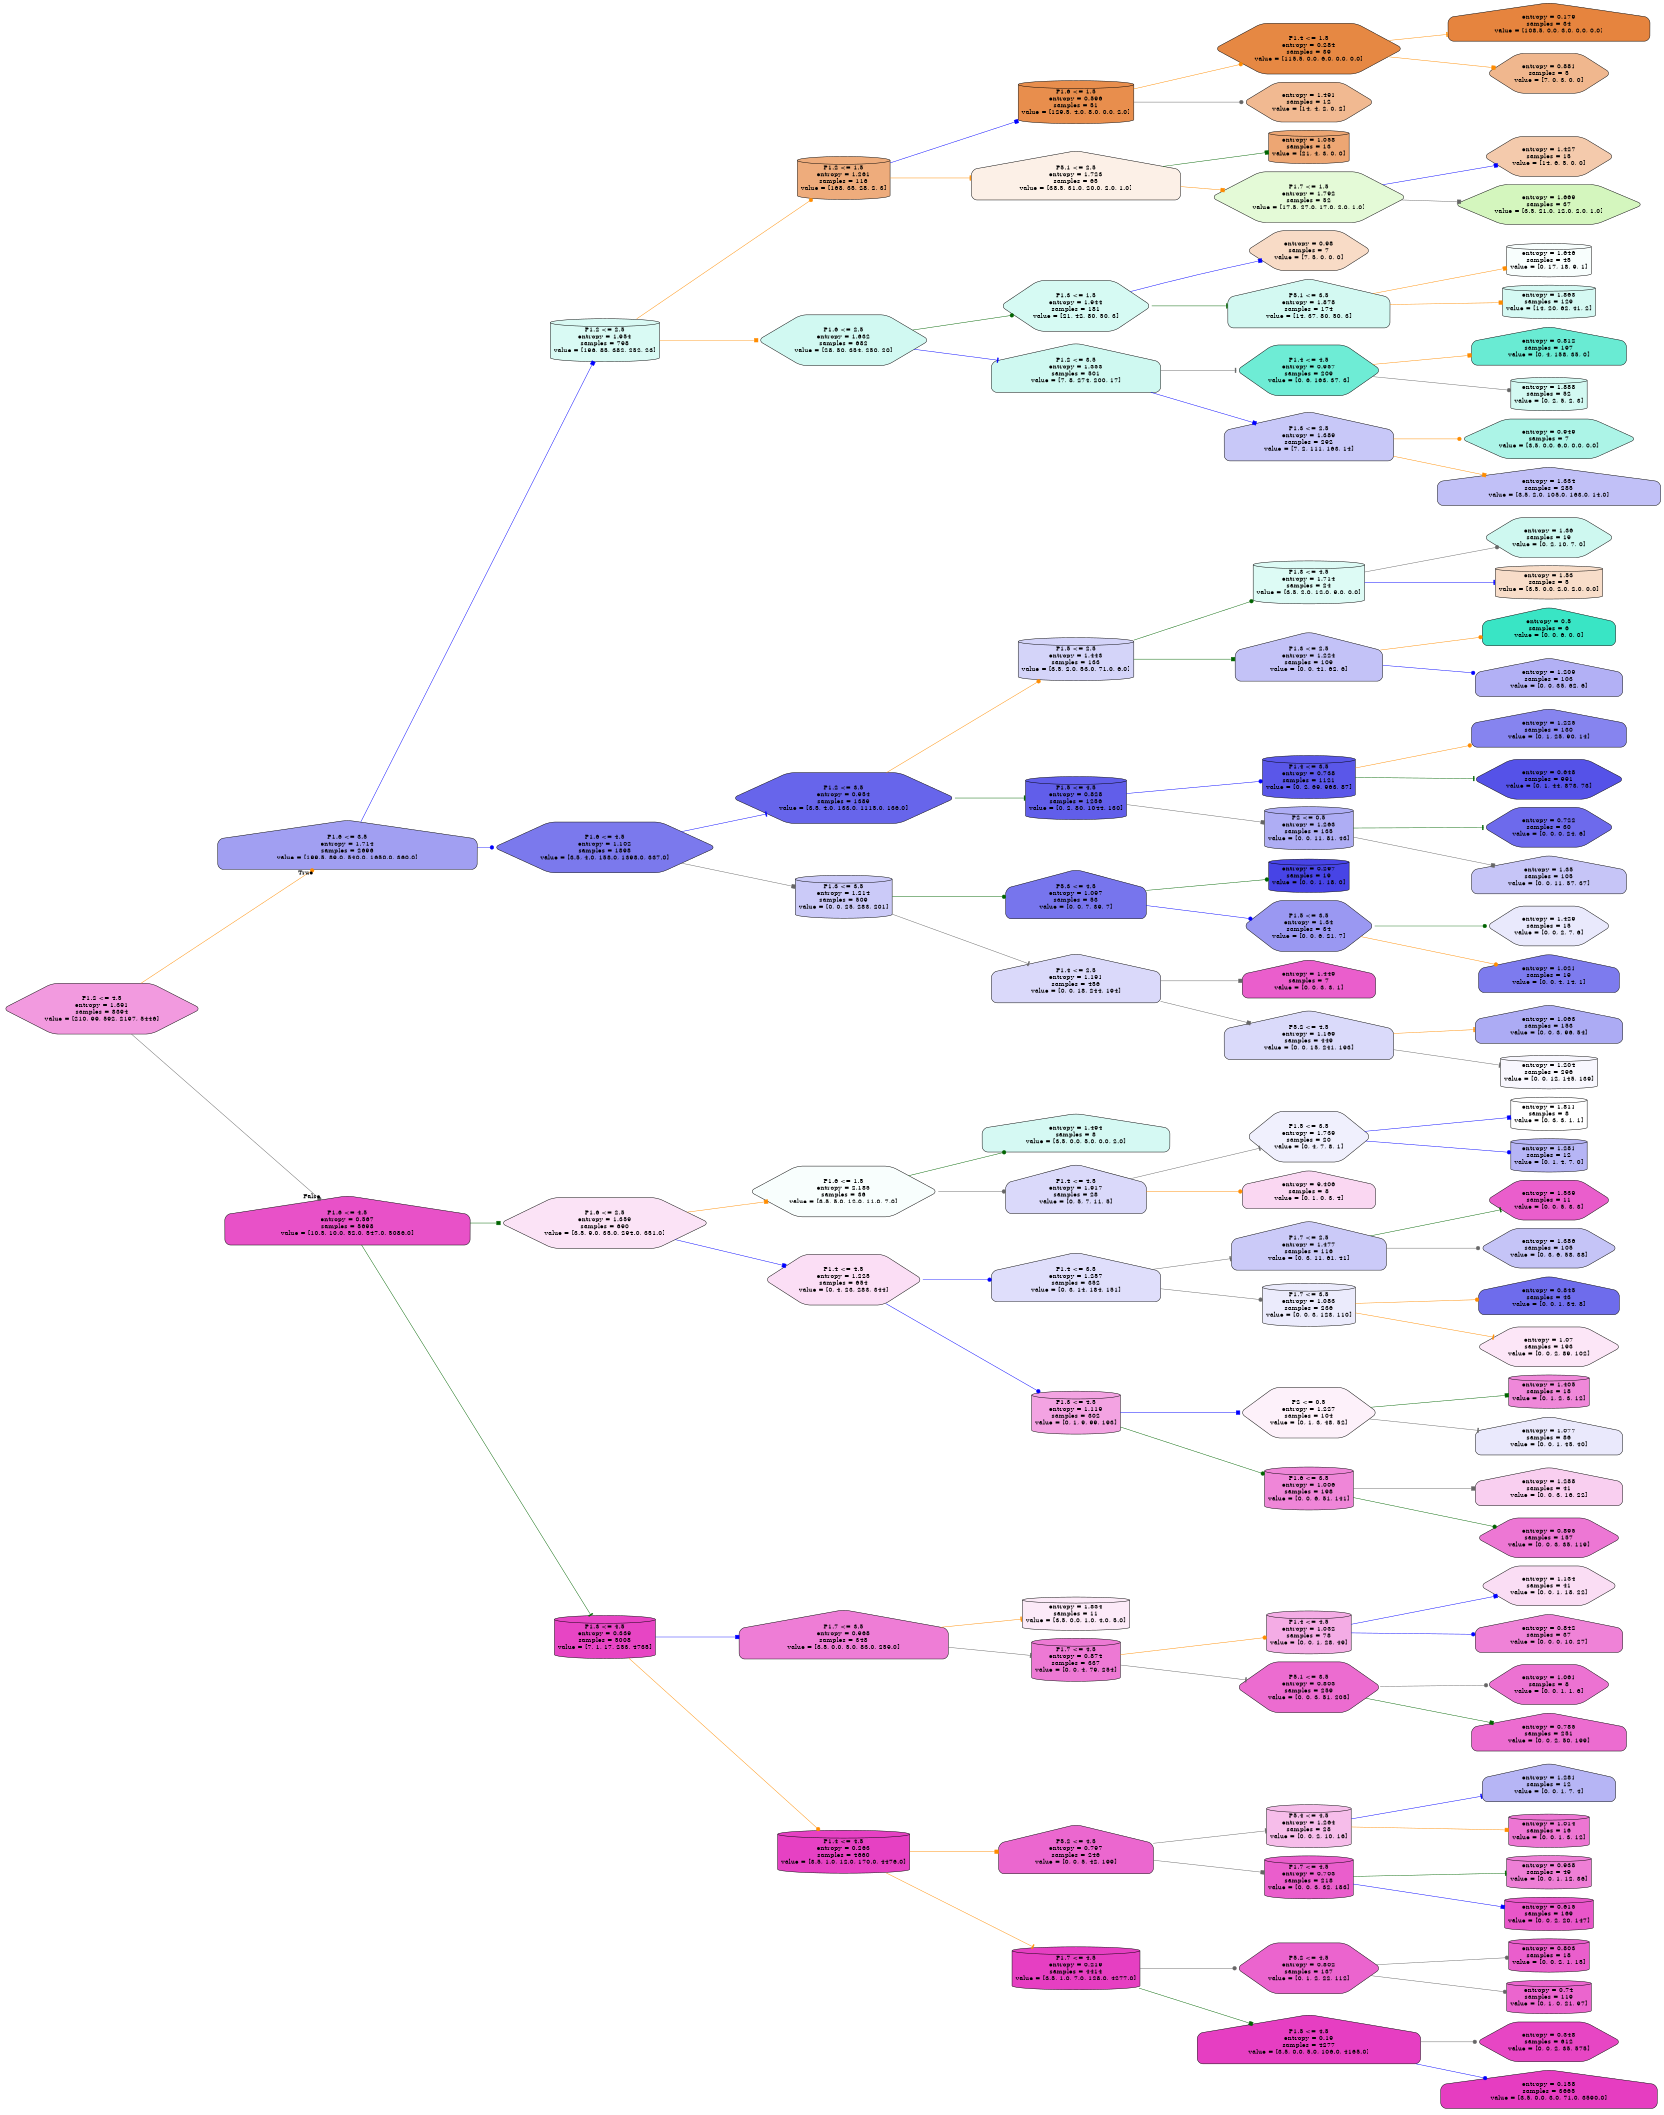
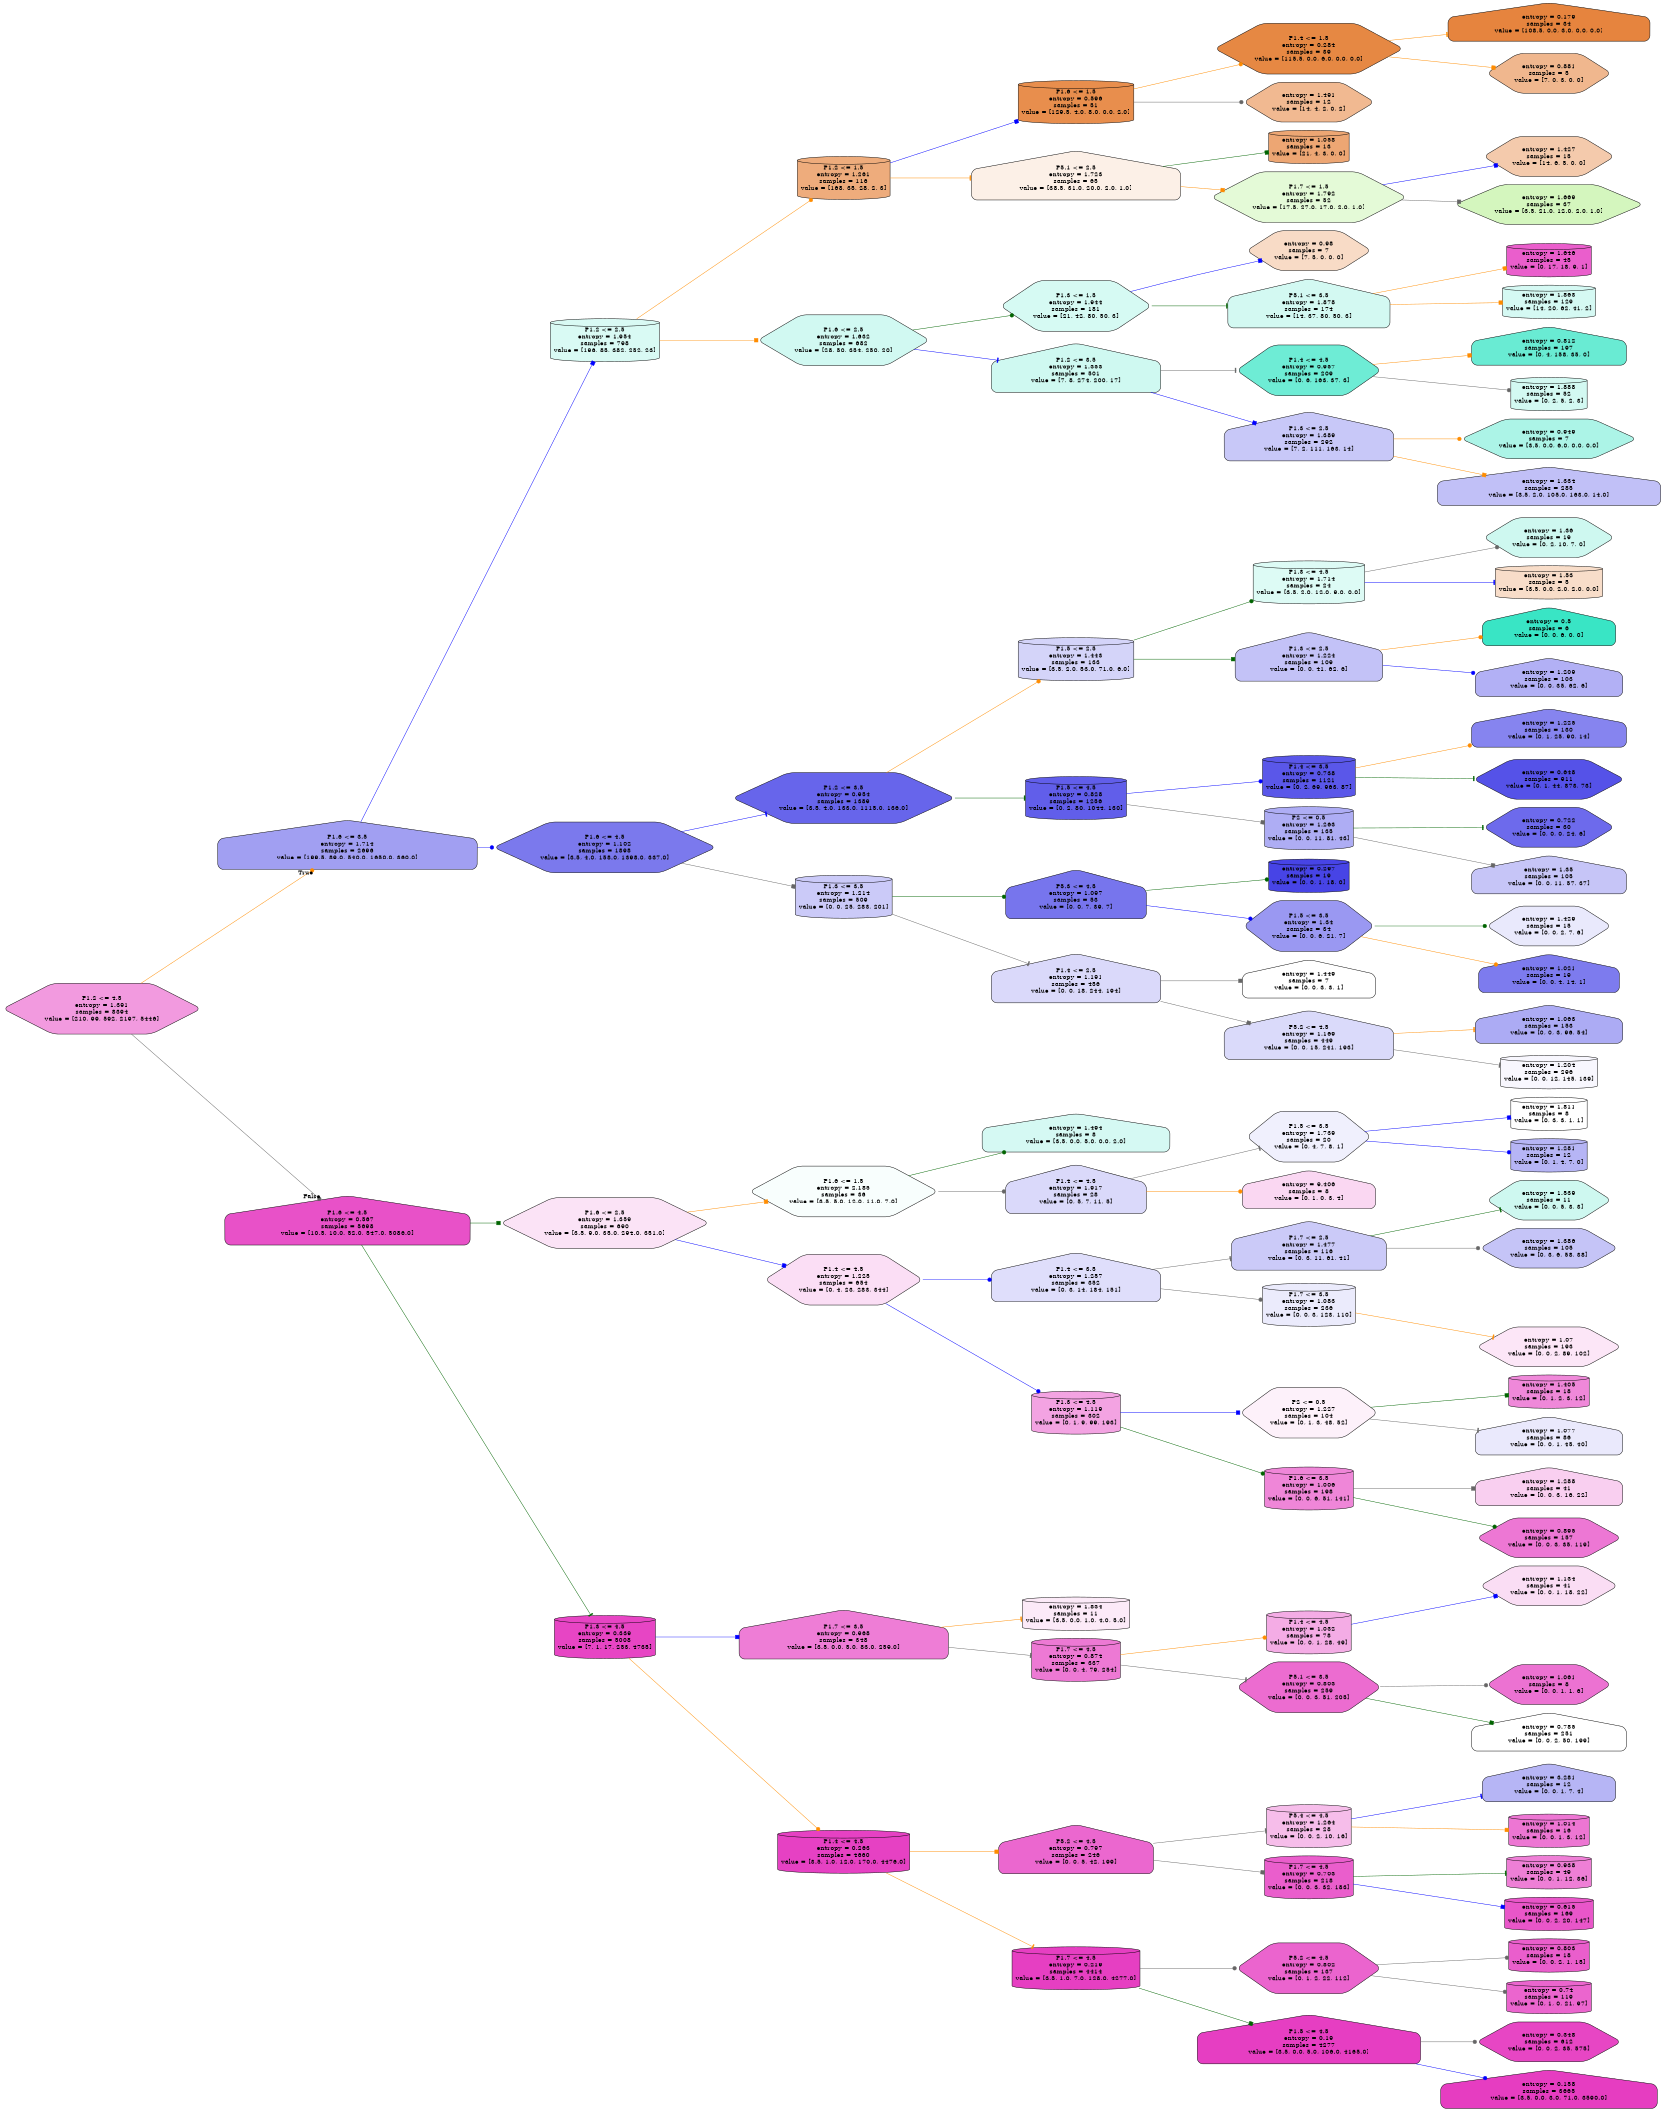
node "entropy = 1.646 samples = 45 value = [0, 17, 18, 9, 1]": fillcolor #f8fefd -> #ea5ecc
node "entropy = 0.648 samples = 991 value = [0, 1, 44, 873, 73]": label "entropy = 0.648 samples = 991 value = [0, 1, 44, 873, 73]" -> "entropy = 0.648 samples = 911 value = [0, 1, 44, 873, 73]"
node "entropy = 1.449 samples = 7 value = [0, 0, 3, 3, 1]": fillcolor #ea5ecc -> #ffffff
node "entropy = 1.539 samples = 11 value = [0, 0, 5, 3, 3]": fillcolor #ea5ecc -> #cef8f0
node "entropy = 0.845 samples = 43 value = [0, 0, 1, 34, 8]": removed
node "entropy = 0.842 samples = 37 value = [0, 0, 0, 10, 27]": removed
node "entropy = 0.785 samples = 251 value = [0, 0, 2, 50, 199]": fillcolor #ec6cd0 -> #ffffff
node "entropy = 1.281 samples = 12 value = [0, 0, 1, 7, 4]": label "entropy = 1.281 samples = 12 value = [0, 0, 1, 7, 4]" -> "entropy = 3.281 samples = 12 value = [0, 0, 1, 7, 4]"
